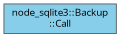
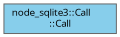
node "node_sqlite3::Backup ::Call": label "node_sqlite3::Backup ::Call" -> "node_sqlite3::Call ::Call"
